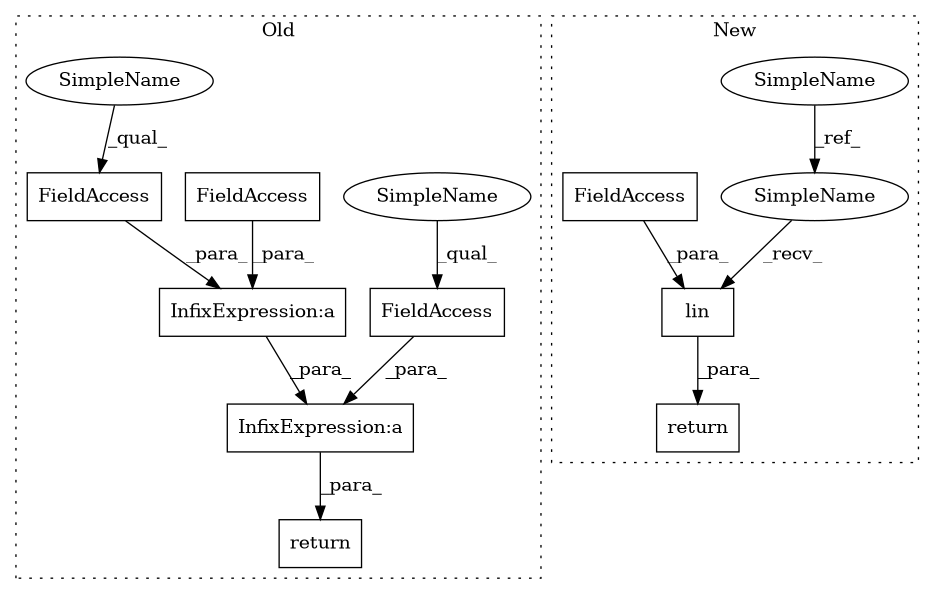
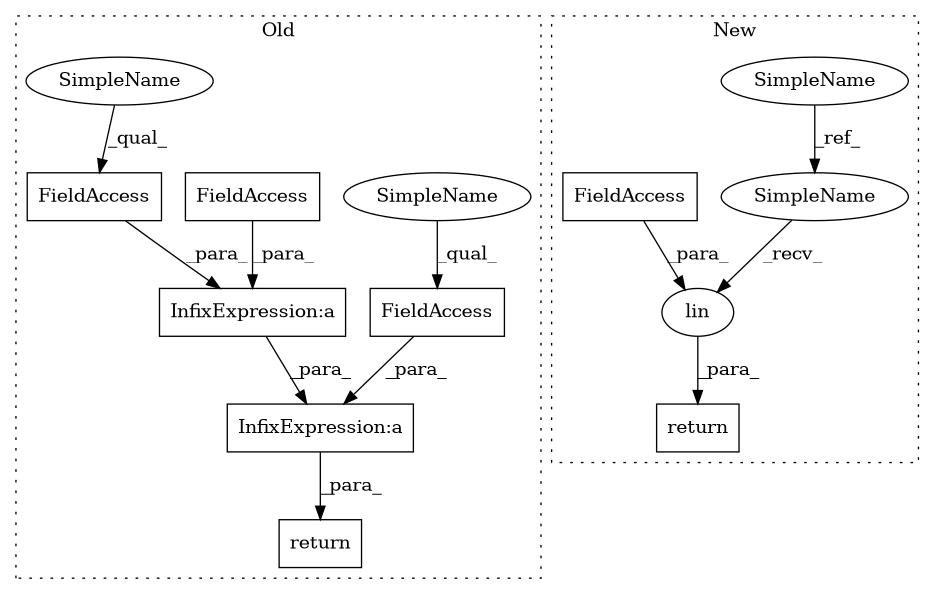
node "lin": shape box -> ellipse
